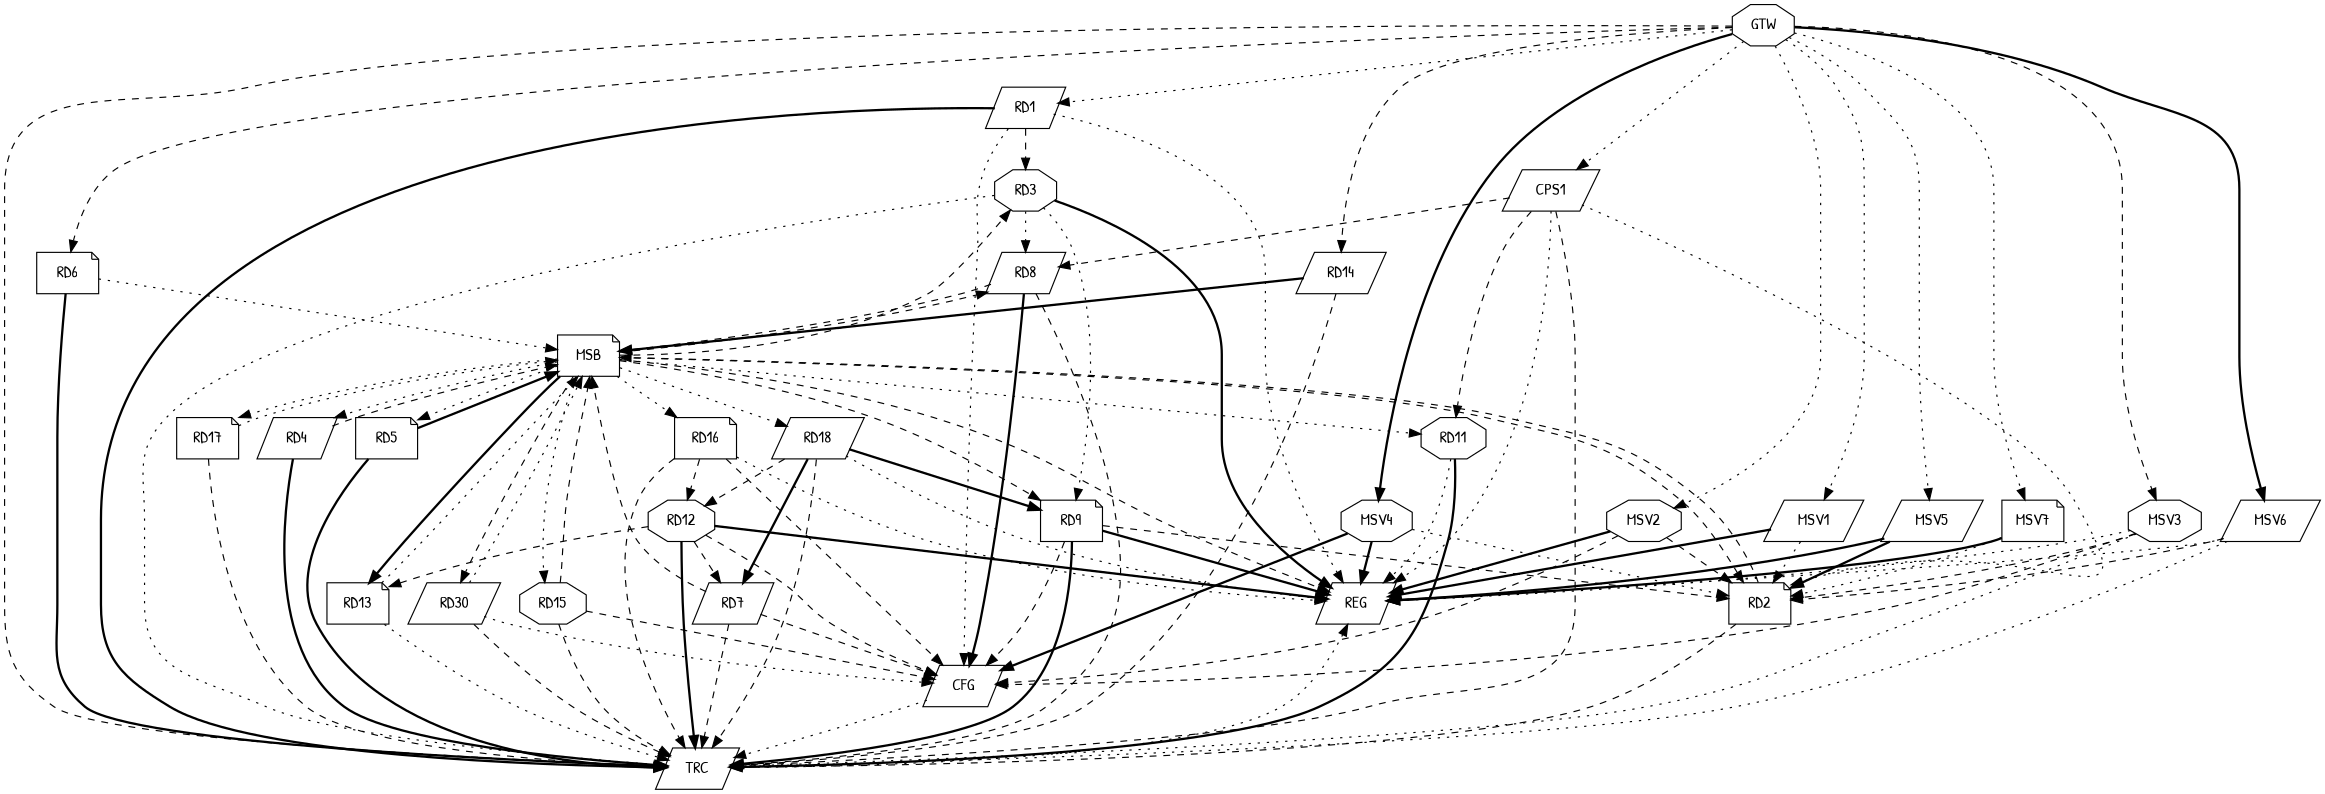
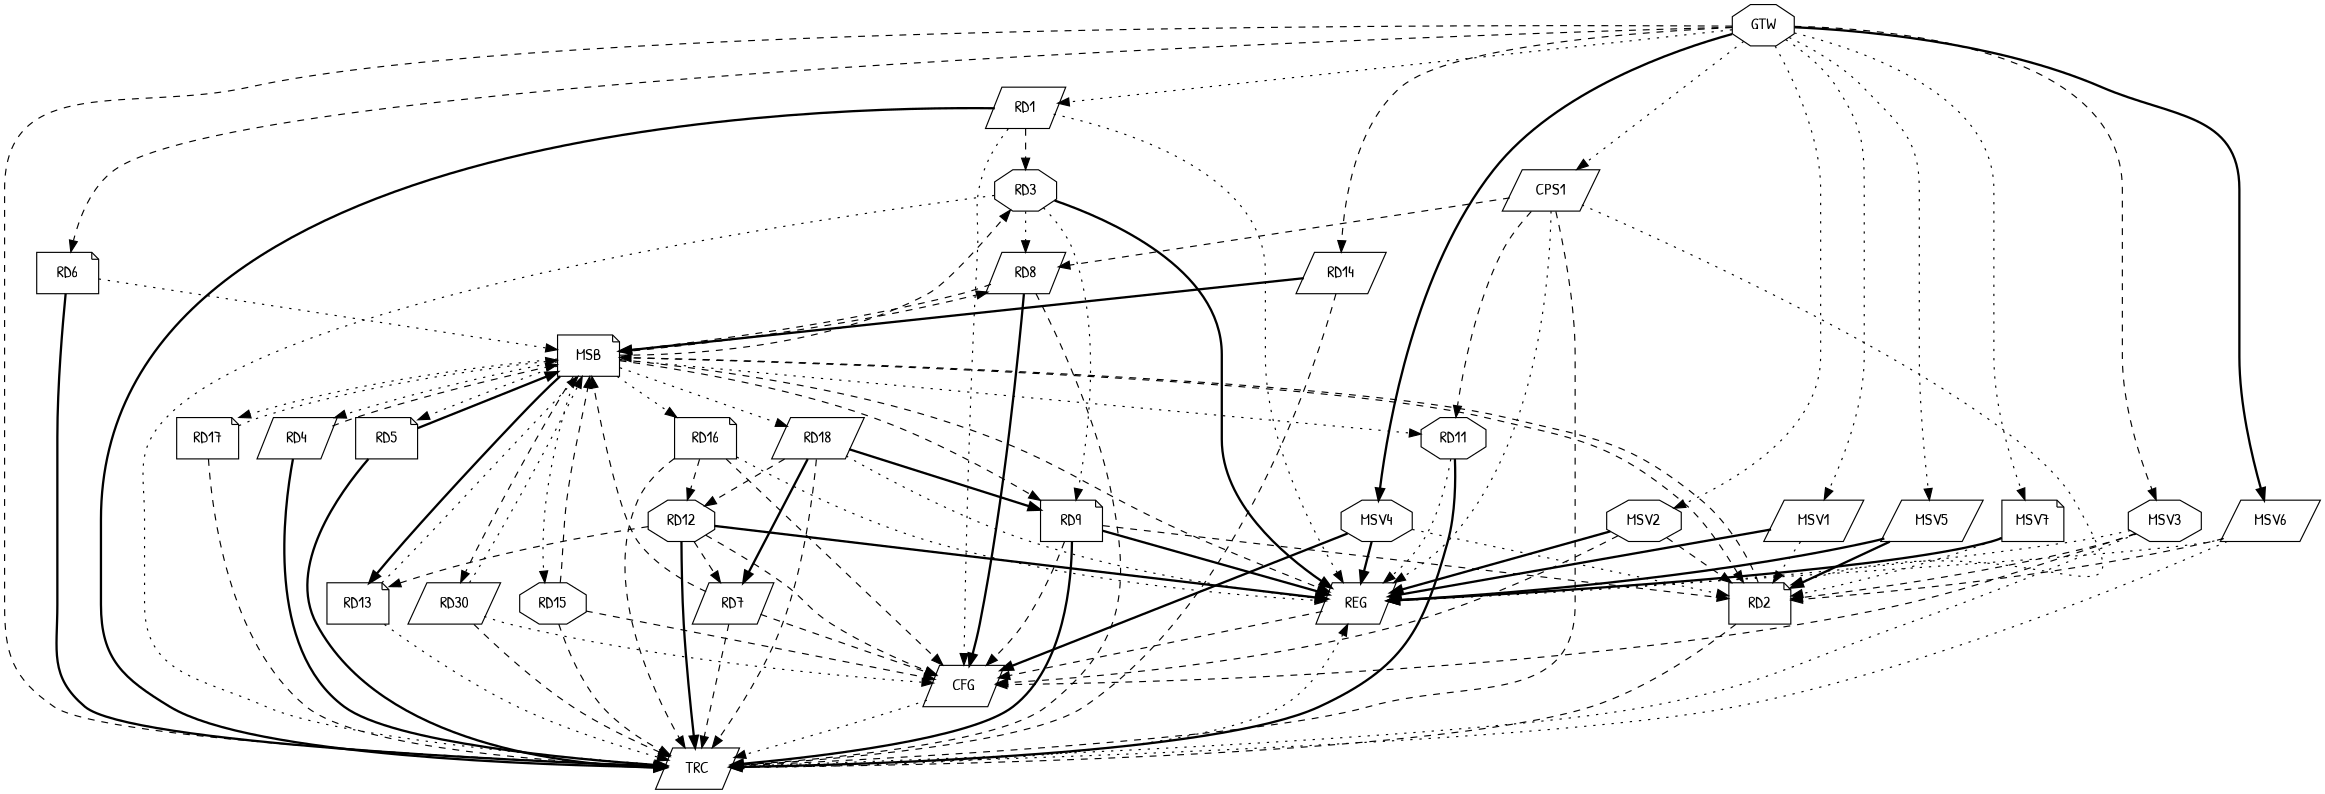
edge "REG" -> "CFG": added
